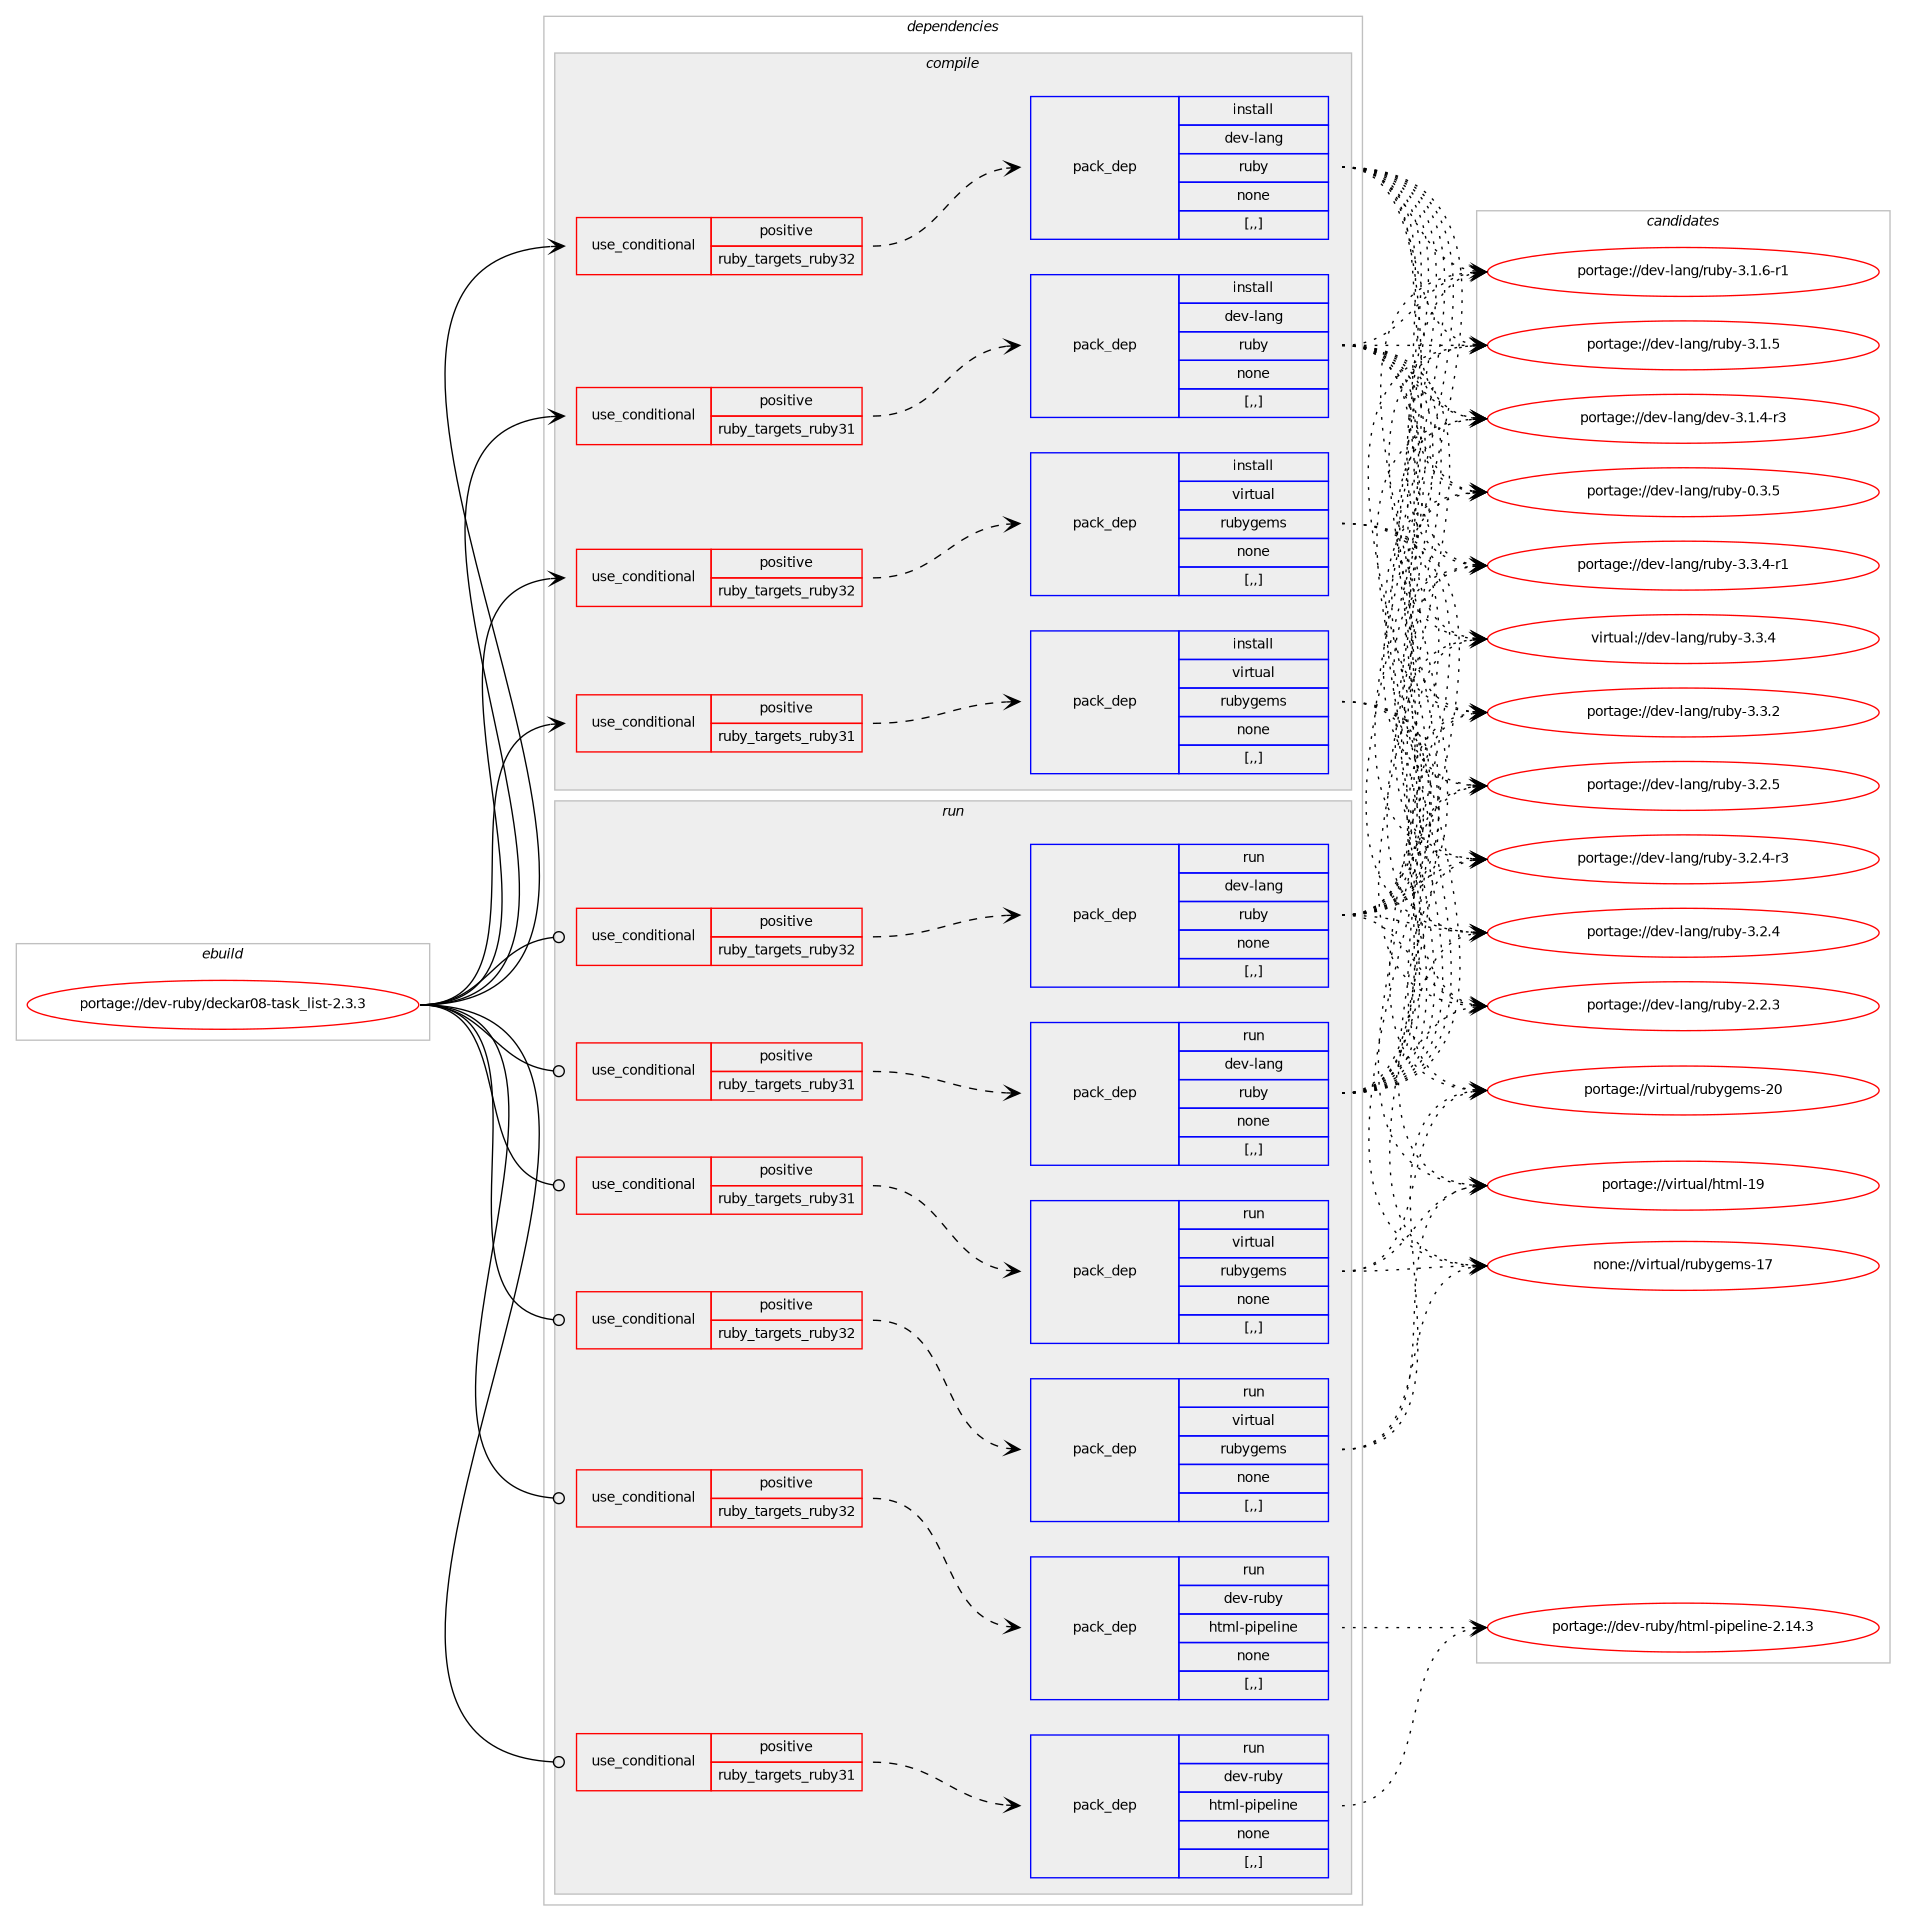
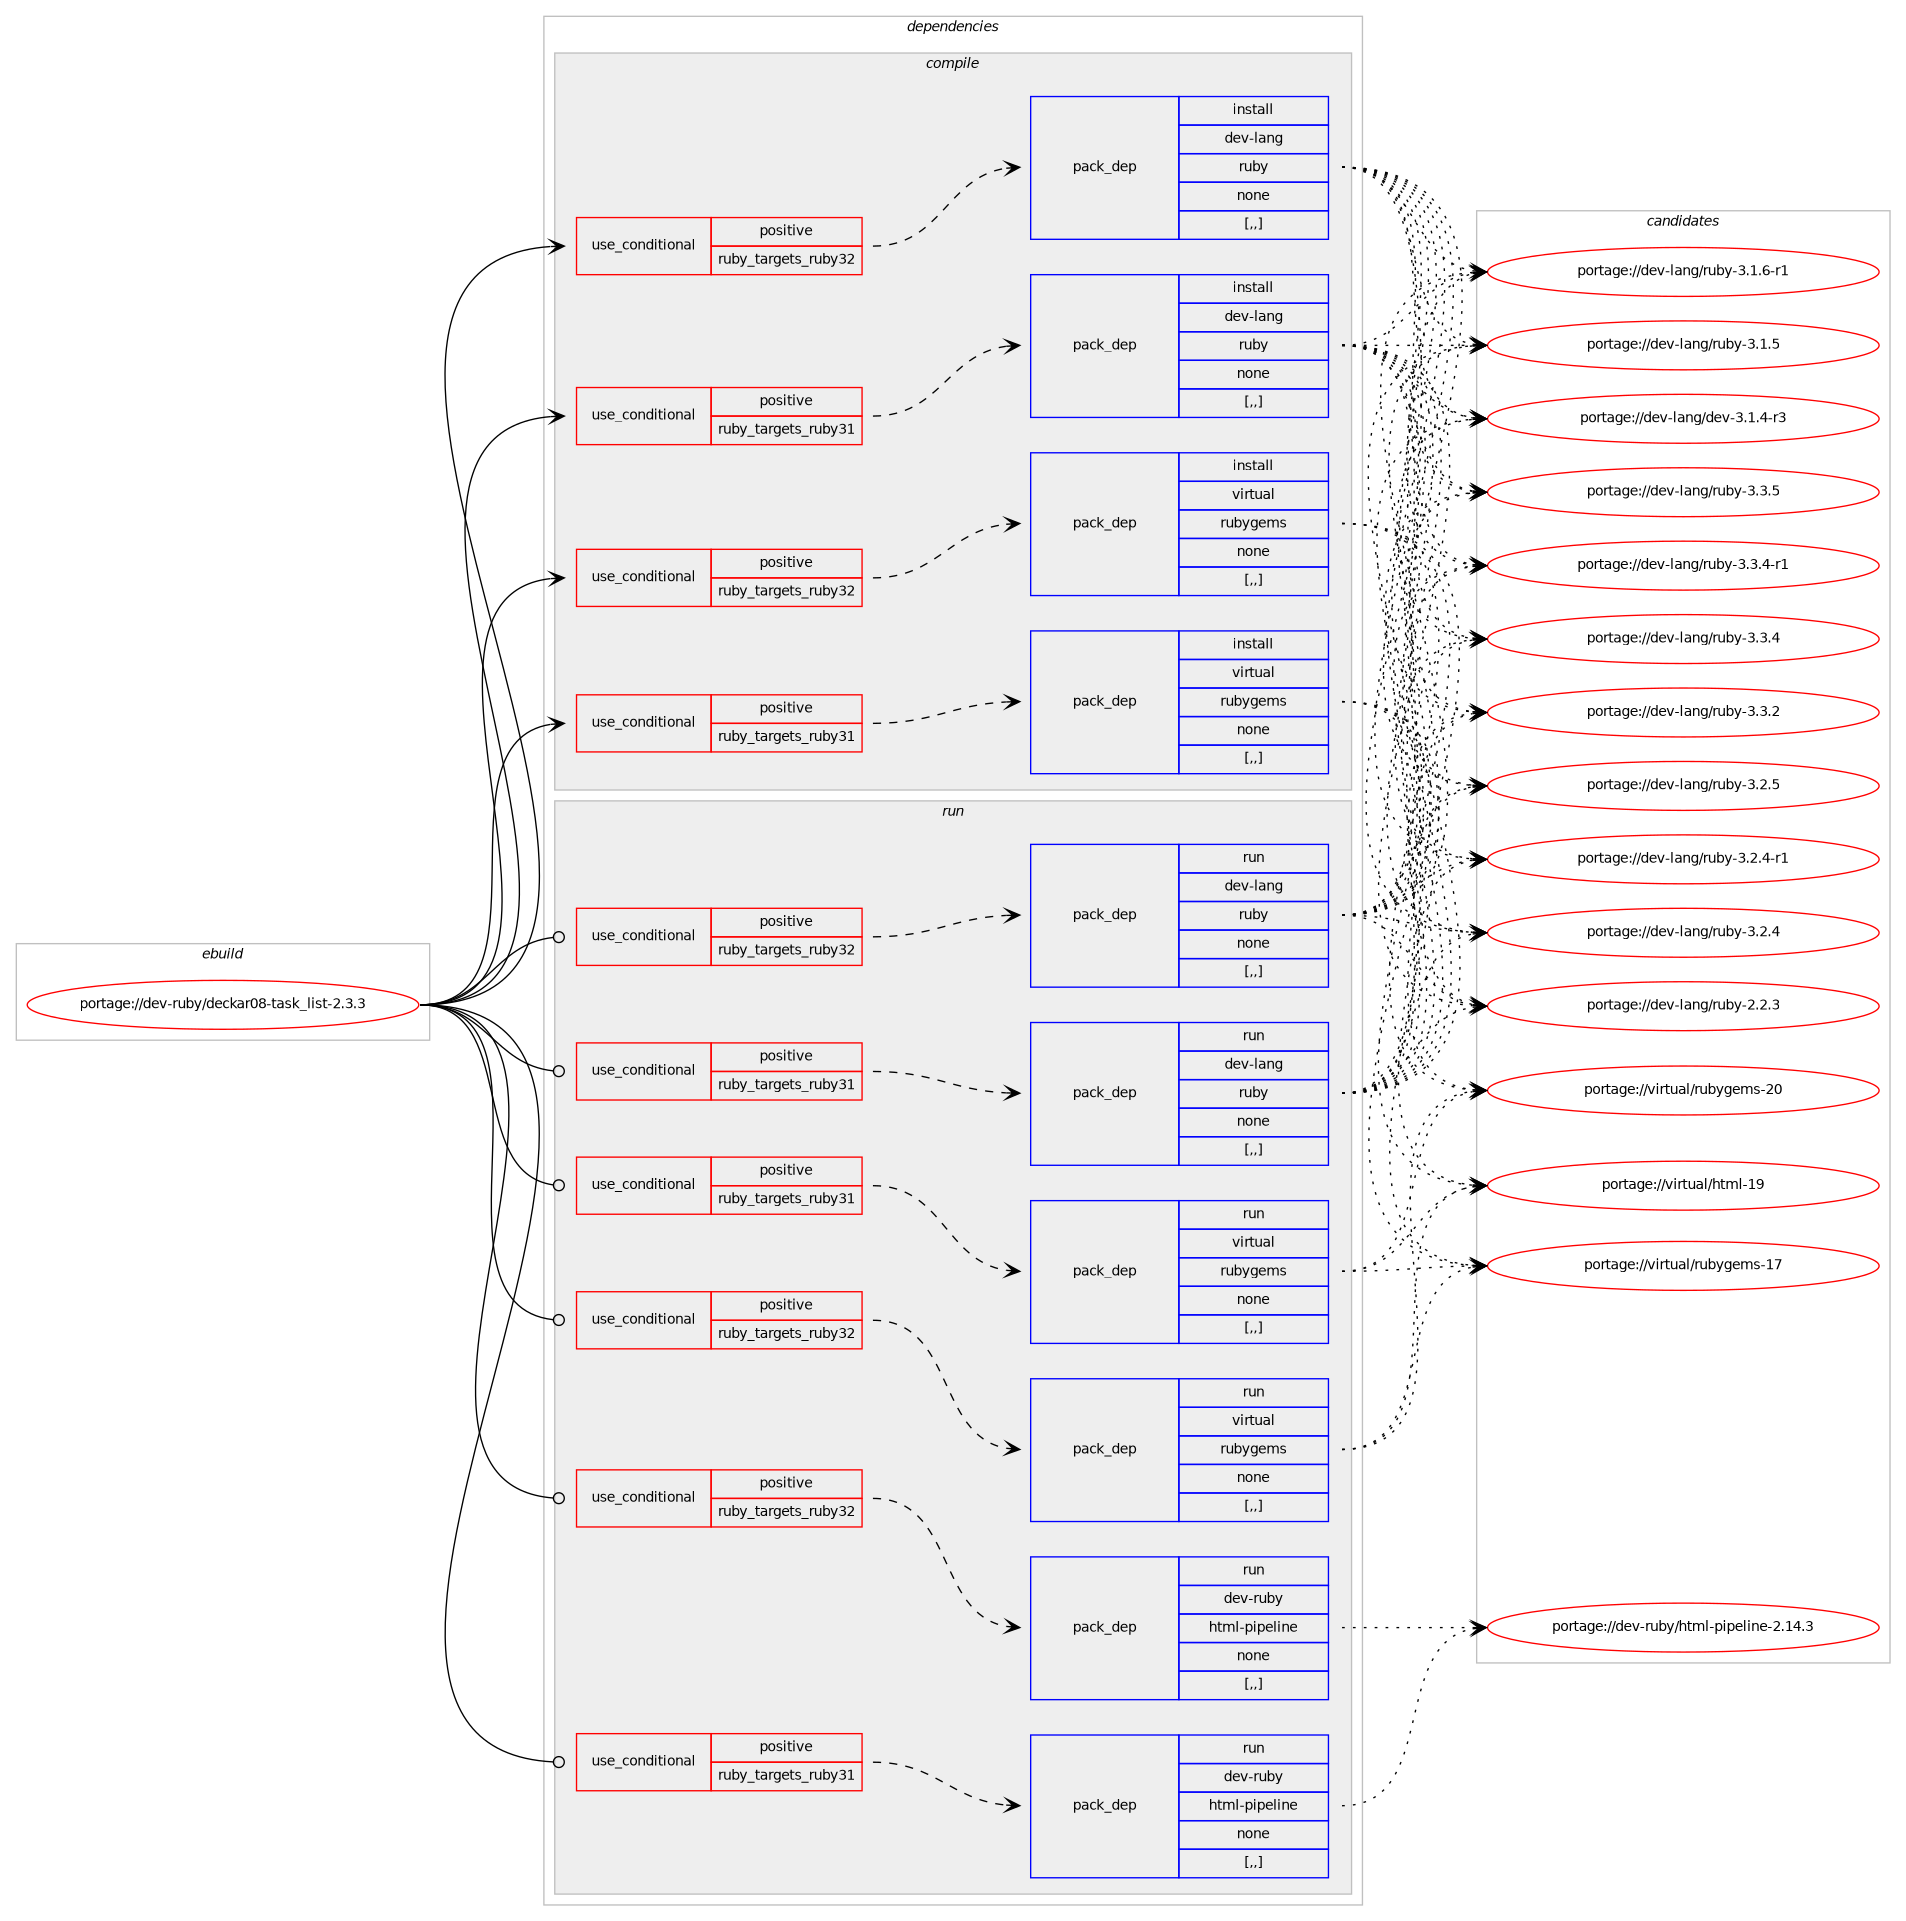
node "portage://dev-lang/ruby-0.3.5": label "portage://dev-lang/ruby-0.3.5" -> "portage://dev-lang/ruby-3.3.5"
node "virtual://dev-lang/ruby-3.3.4": label "virtual://dev-lang/ruby-3.3.4" -> "portage://dev-lang/ruby-3.3.4"
node "portage://dev-lang/ruby-3.2.4-r3": label "portage://dev-lang/ruby-3.2.4-r3" -> "portage://dev-lang/ruby-3.2.4-r1"
node "none://virtual/rubygems-17": label "none://virtual/rubygems-17" -> "portage://virtual/rubygems-17"
